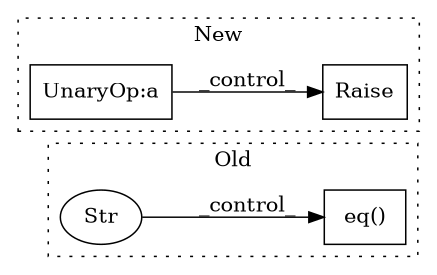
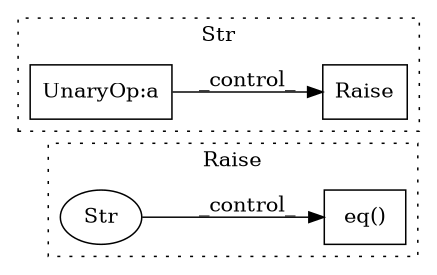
cluster "New": label "New" -> "Str"
cluster "Old": label "Old" -> "Raise"
